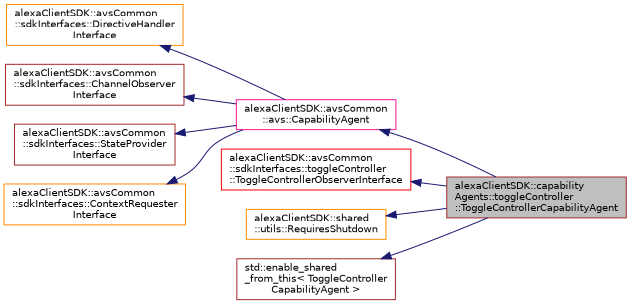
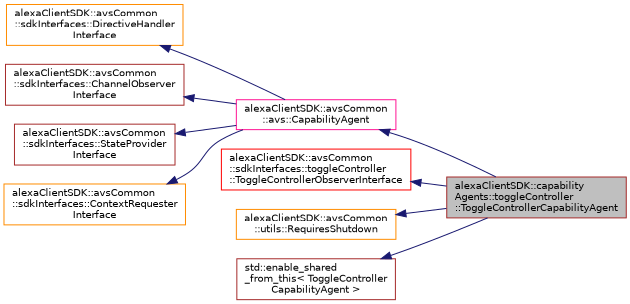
node "alexaClientSDK::shared ::utils::RequiresShutdown": label "alexaClientSDK::shared ::utils::RequiresShutdown" -> "alexaClientSDK::avsCommon ::utils::RequiresShutdown"
